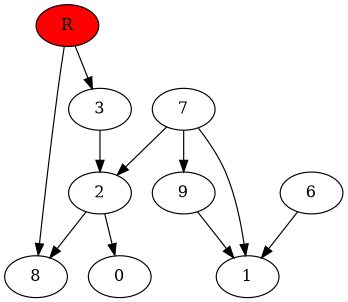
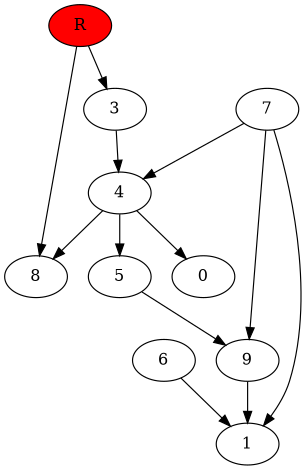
node "2": label "2" -> "4"
node "5": added
